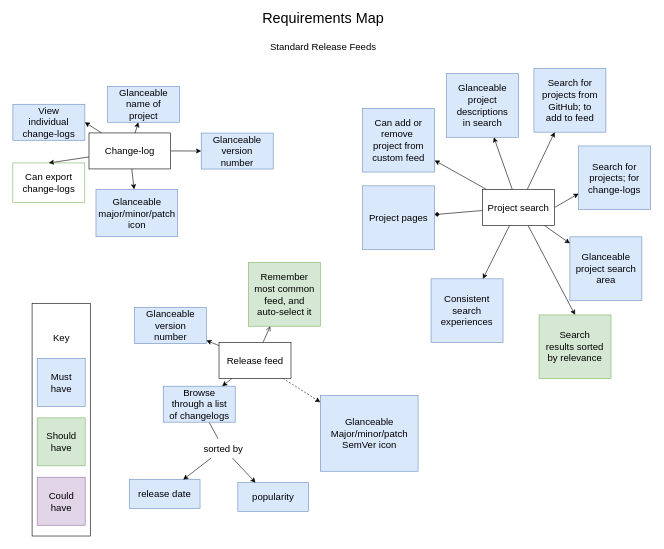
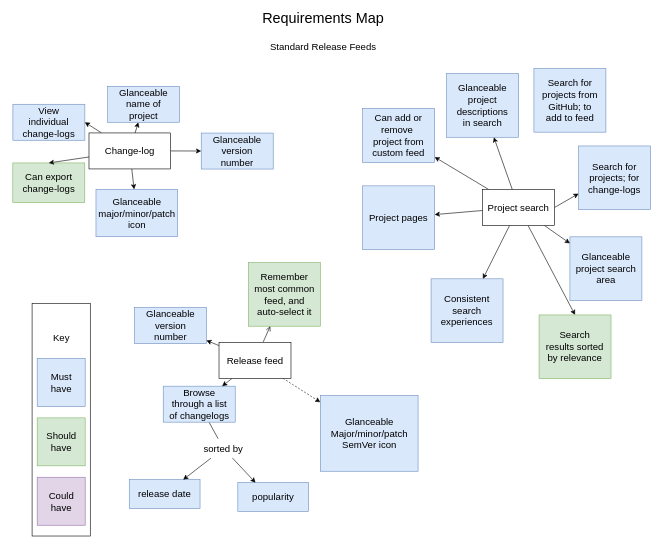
node "Can add or remove project from custom feed": size 72x64 -> 72x54
edge "Project search" -> "Search for projects from GitHub; to add to feed": removed
node "Can export change-logs": fillcolor #ffffff -> #d5e8d4
edge "Project search" -> "Project pages": arrowhead diamond -> classic
